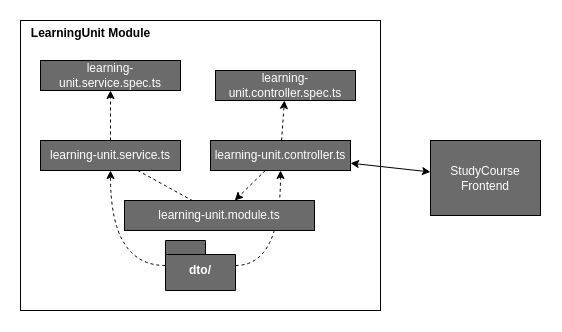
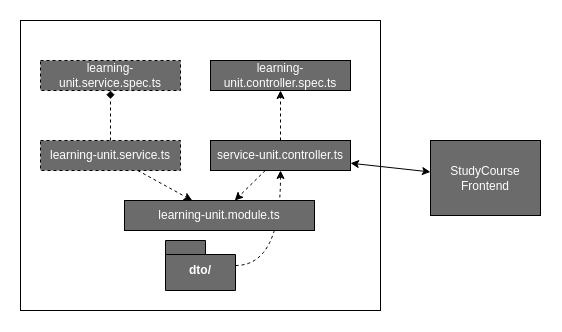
node "LearningUnit Module": removed
node "learning-unit.service.spec.ts": style solid -> dashed
node "learning-unit.controller.spec.ts": moved (286, 86) -> (281, 76)
edge "learning-unit.service.ts" -> "learning-unit.service.spec.ts": arrowhead classic -> diamond
node "learning-unit.service.ts": style solid -> dashed
node "learning-unit.controller.ts": label "learning-unit.controller.ts" -> "service-unit.controller.ts"
edge "learning-unit.service.ts" -- "learning-unit.module.ts": arrowhead none -> classic
edge "dto/" -> "learning-unit.service.ts": removed
